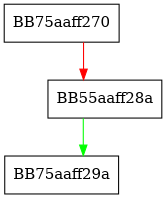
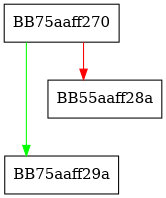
edge "BB55aaff28a" -> "BB75aaff29a": now "BB75aaff270" -> "BB75aaff29a"
